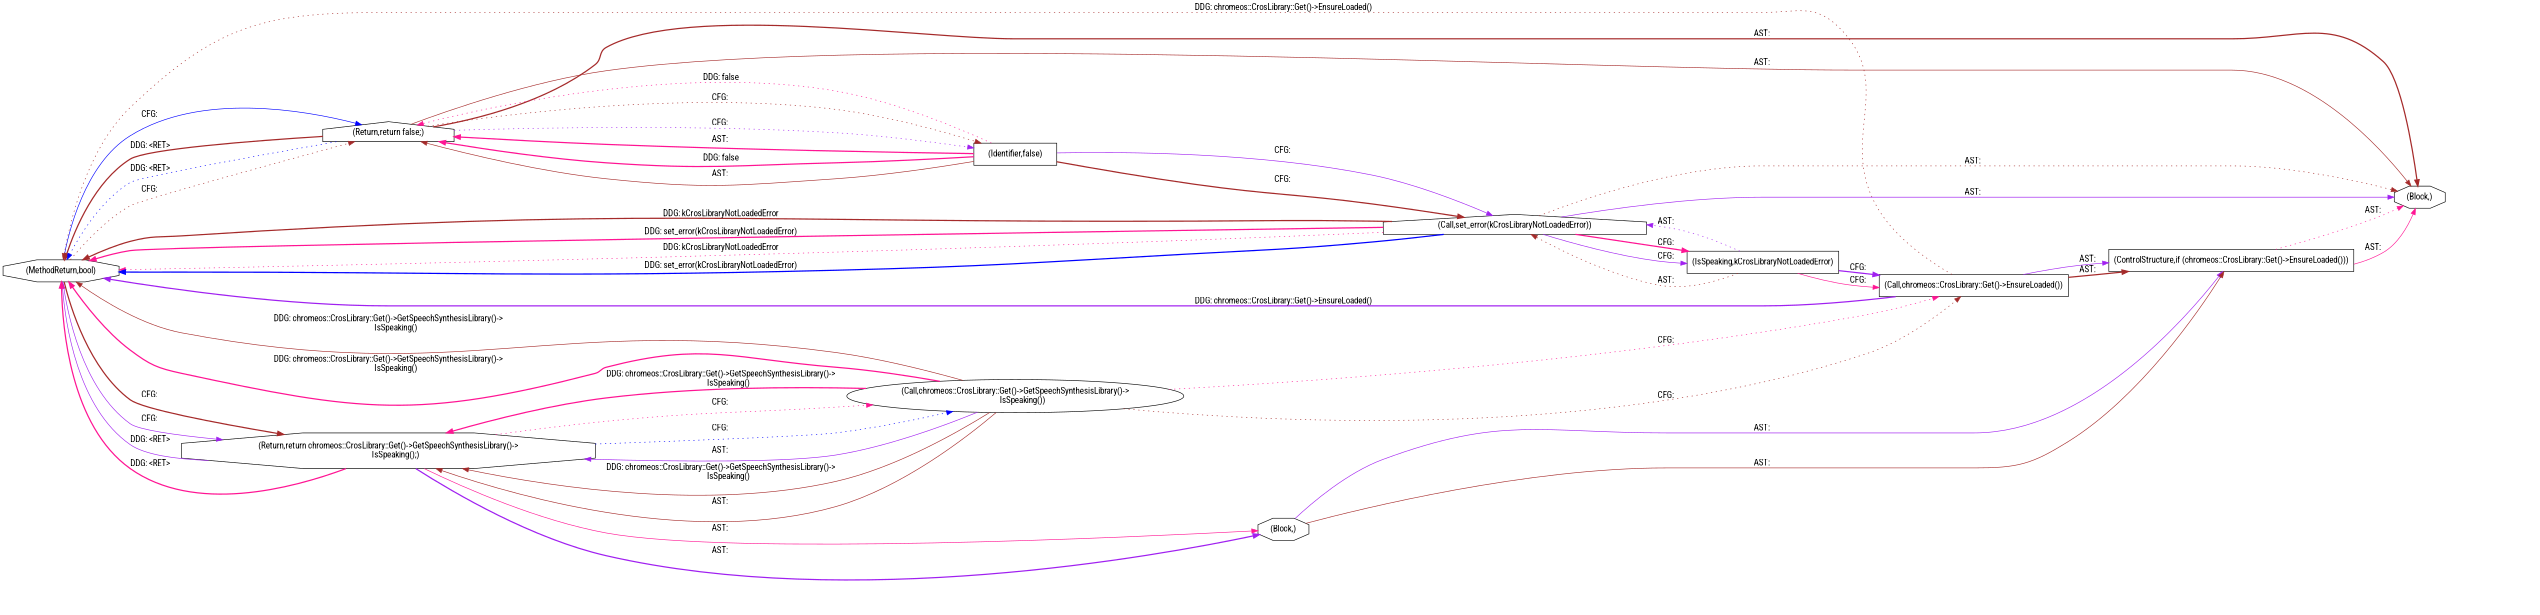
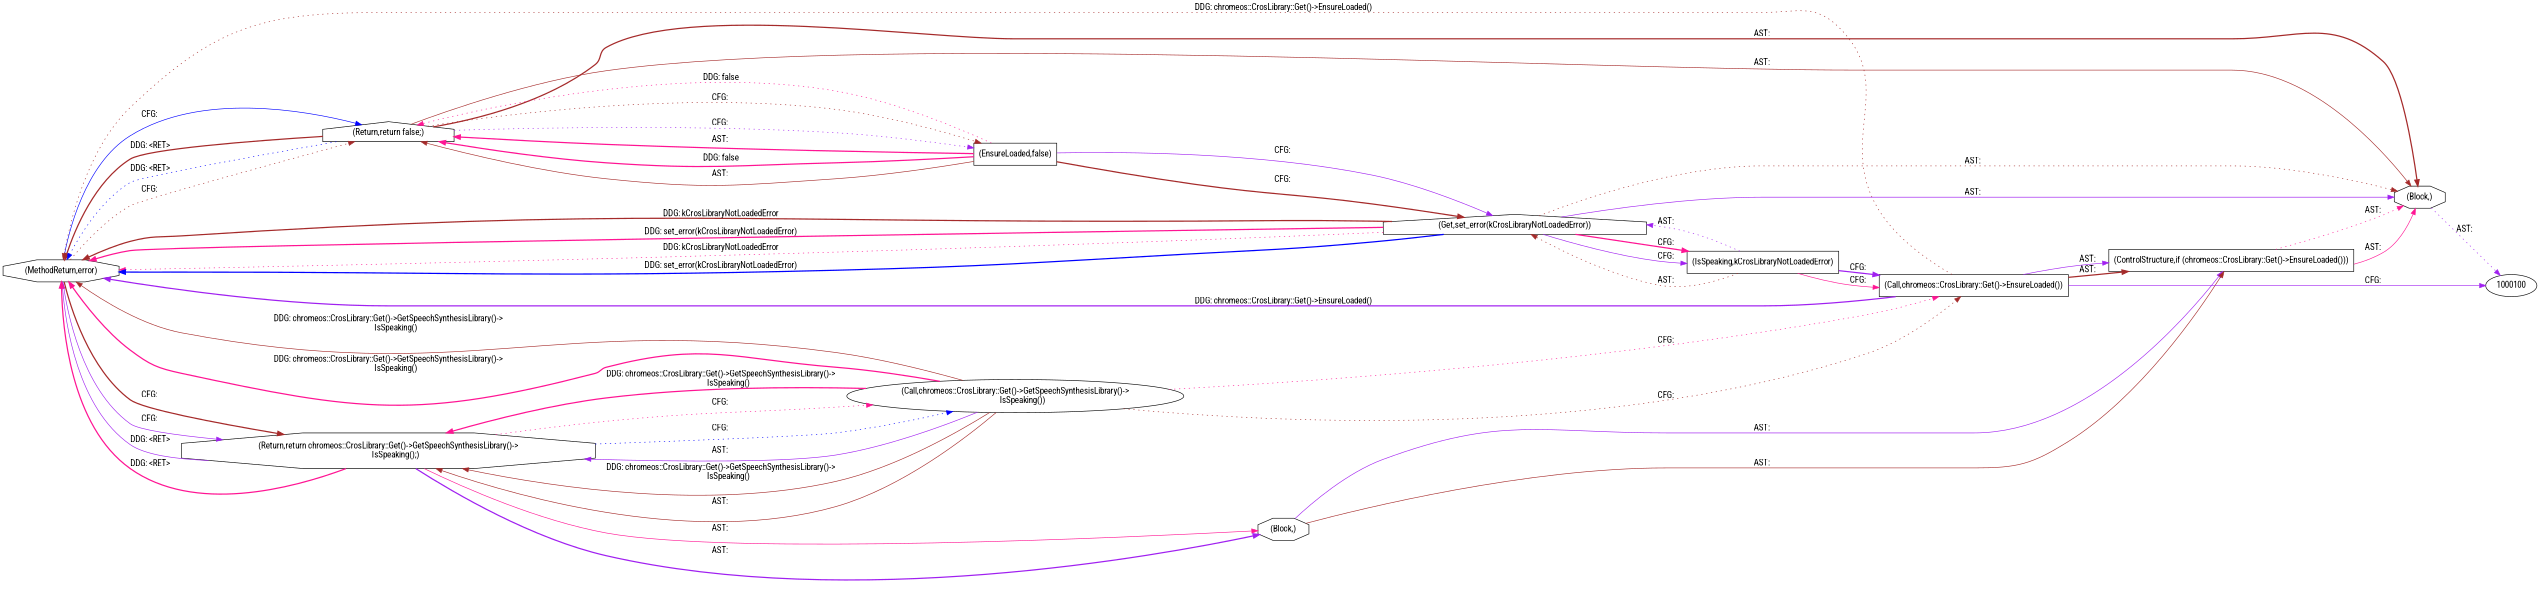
node "(Identifier,false)": label "(Identifier,false)" -> "(EnsureLoaded,false)"
node "(Call,set_error(kCrosLibraryNotLoadedError))": label "(Call,set_error(kCrosLibraryNotLoadedError))" -> "(Get,set_error(kCrosLibraryNotLoadedError))"
node "(MethodReturn,bool)": label "(MethodReturn,bool)" -> "(MethodReturn,error)"
node "1000100": added
